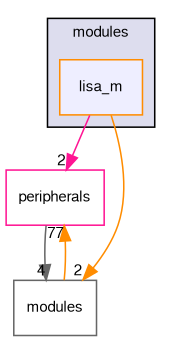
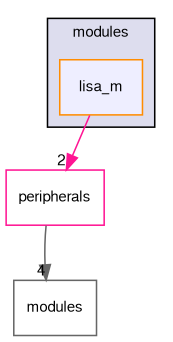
edge "lisa_m" -> "modules": removed
edge "modules" -> "peripherals": removed
